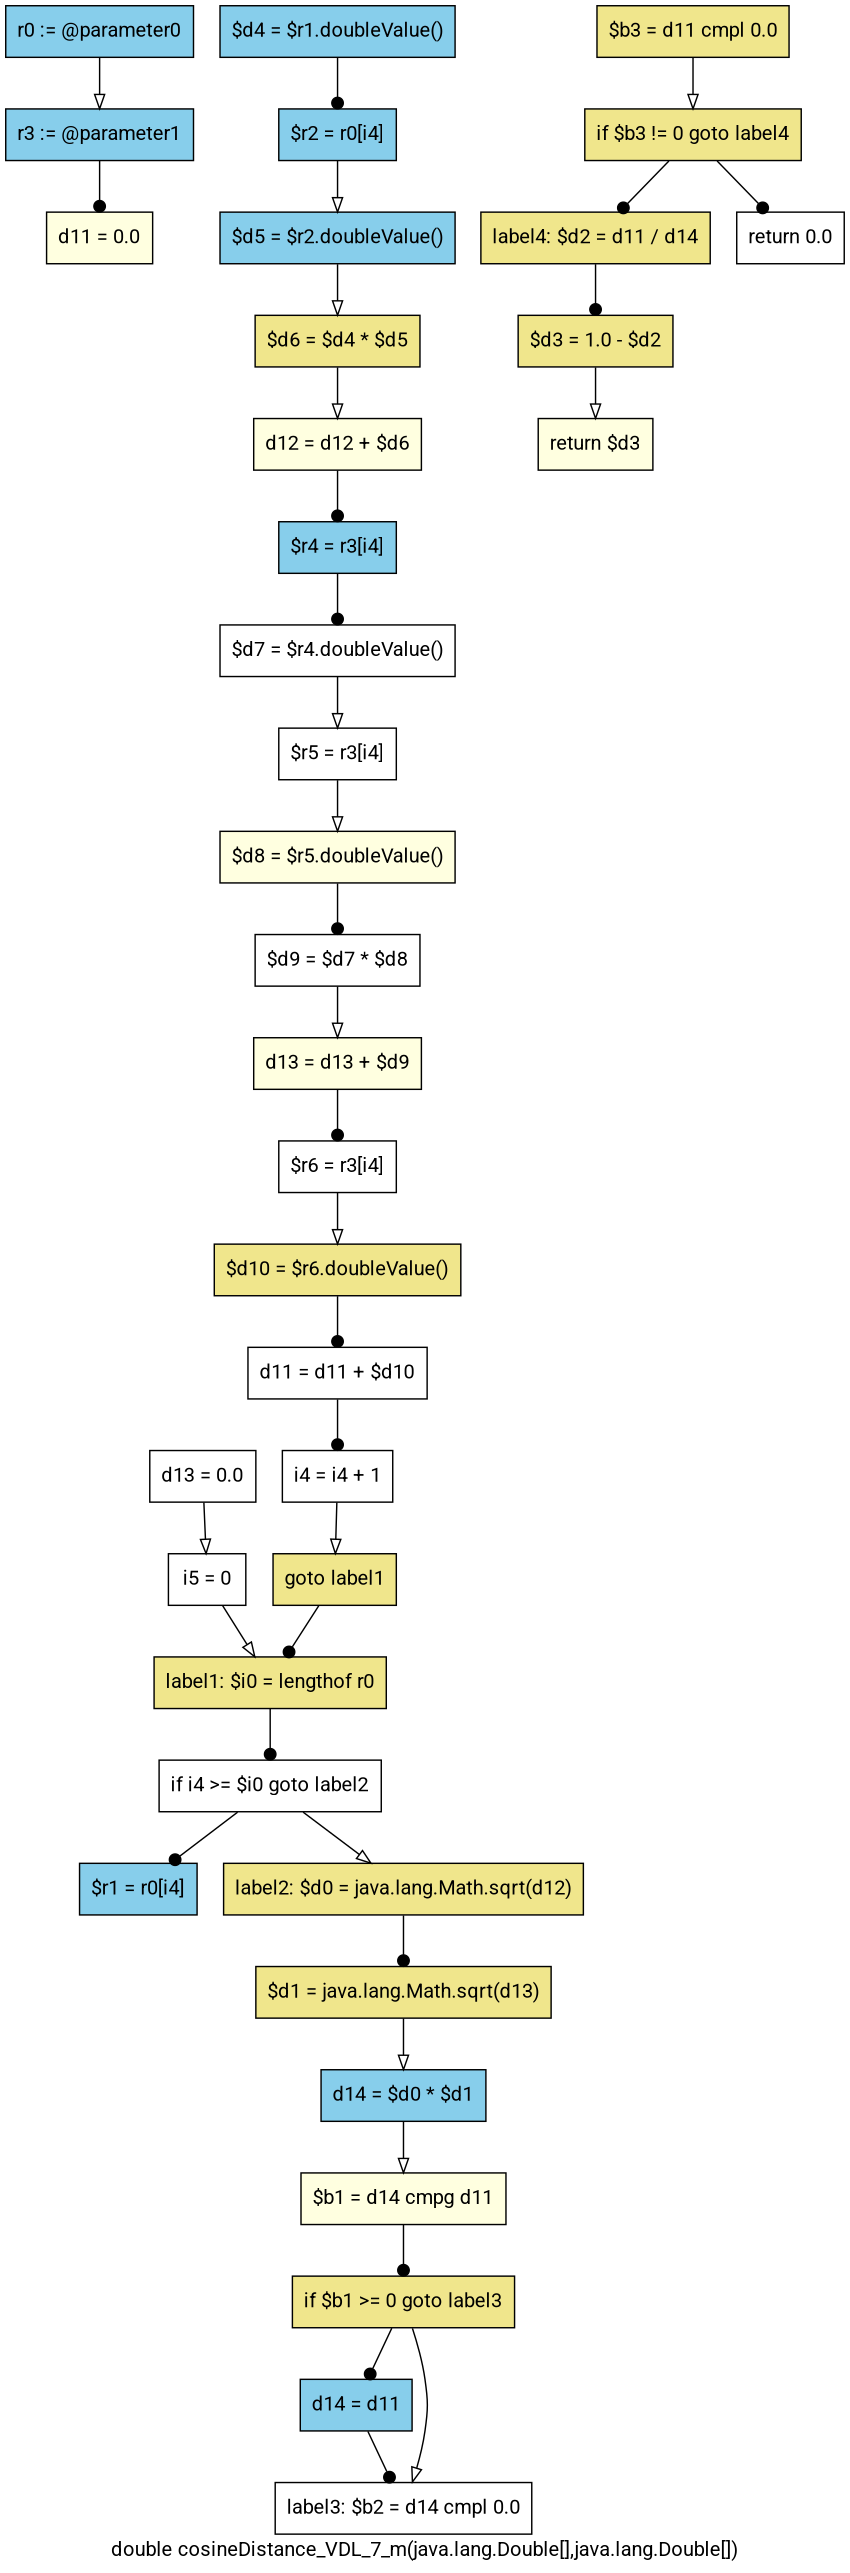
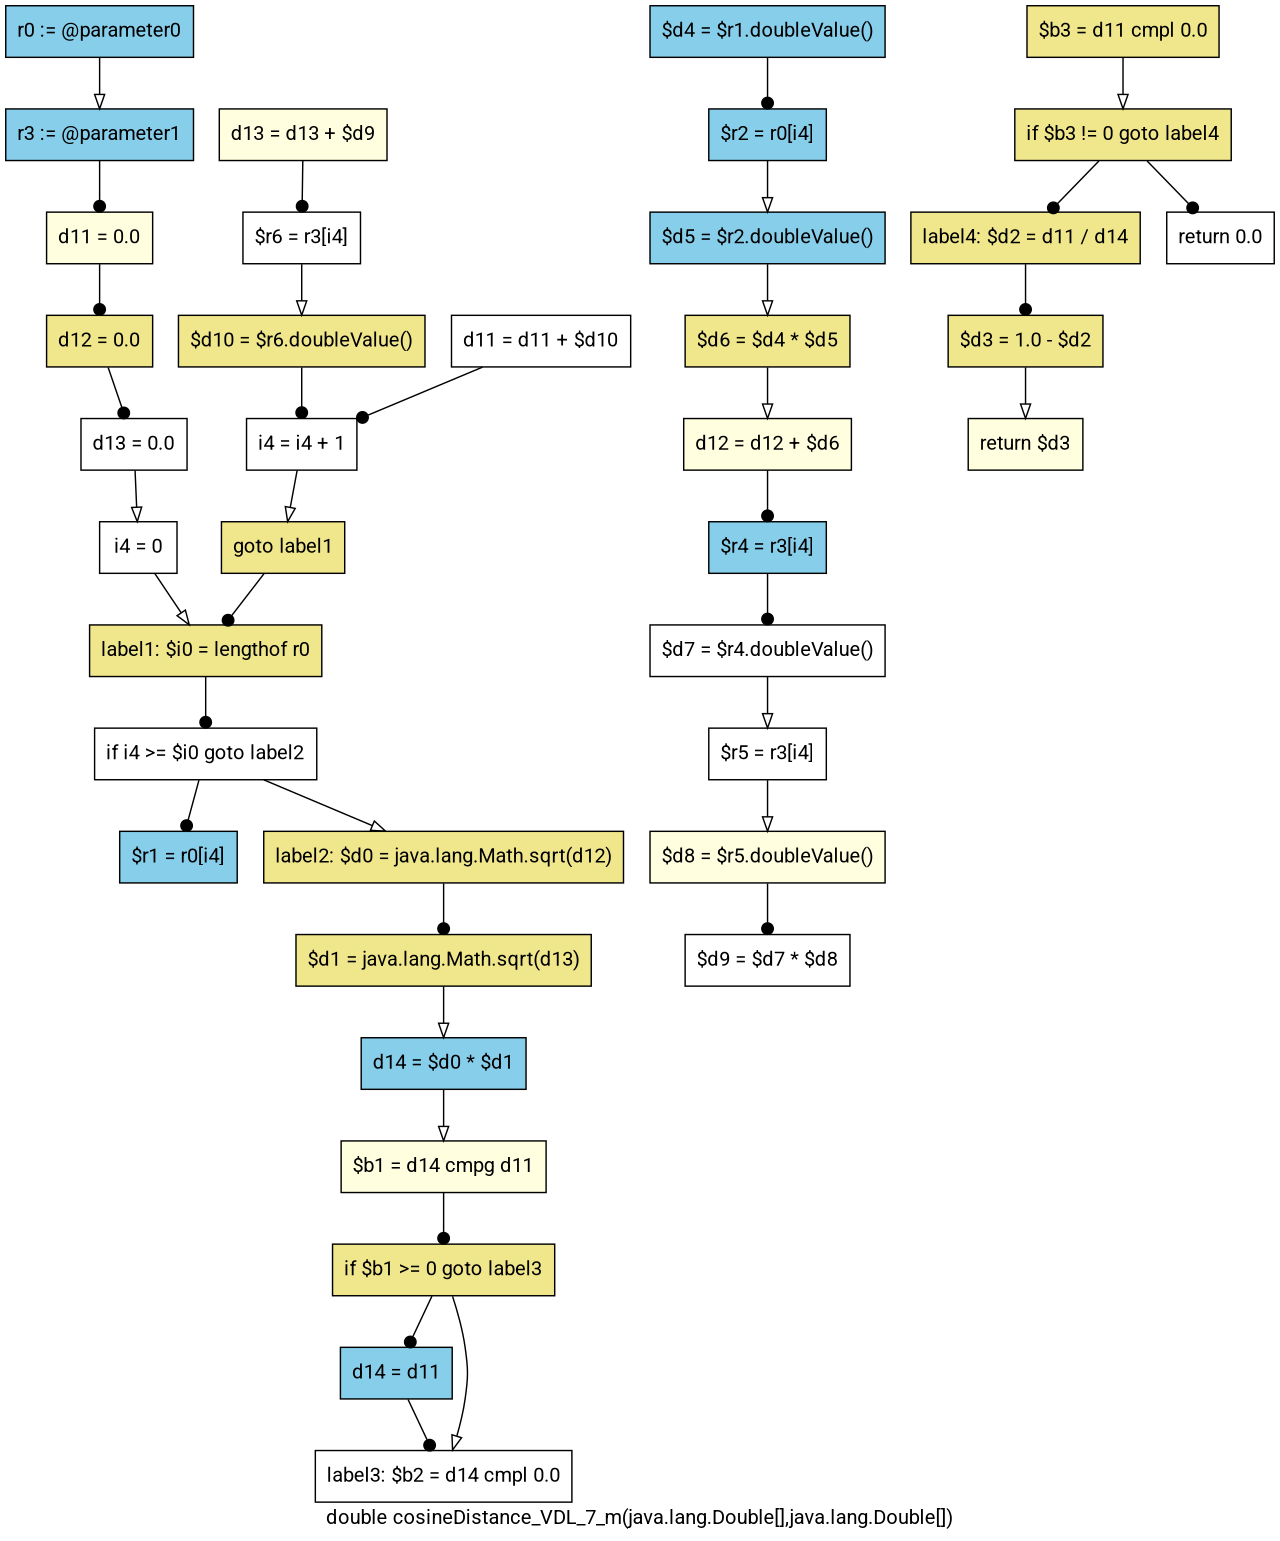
node "d12 = 0.0": added
edge "$d9 = $d7 * $d8" -> "d13 = d13 + $d9": removed
edge "$d10 = $r6.doubleValue()" -> "d11 = d11 + $d10": now "$d10 = $r6.doubleValue()" -> "i4 = i4 + 1"
node "i5 = 0": label "i5 = 0" -> "i4 = 0"
